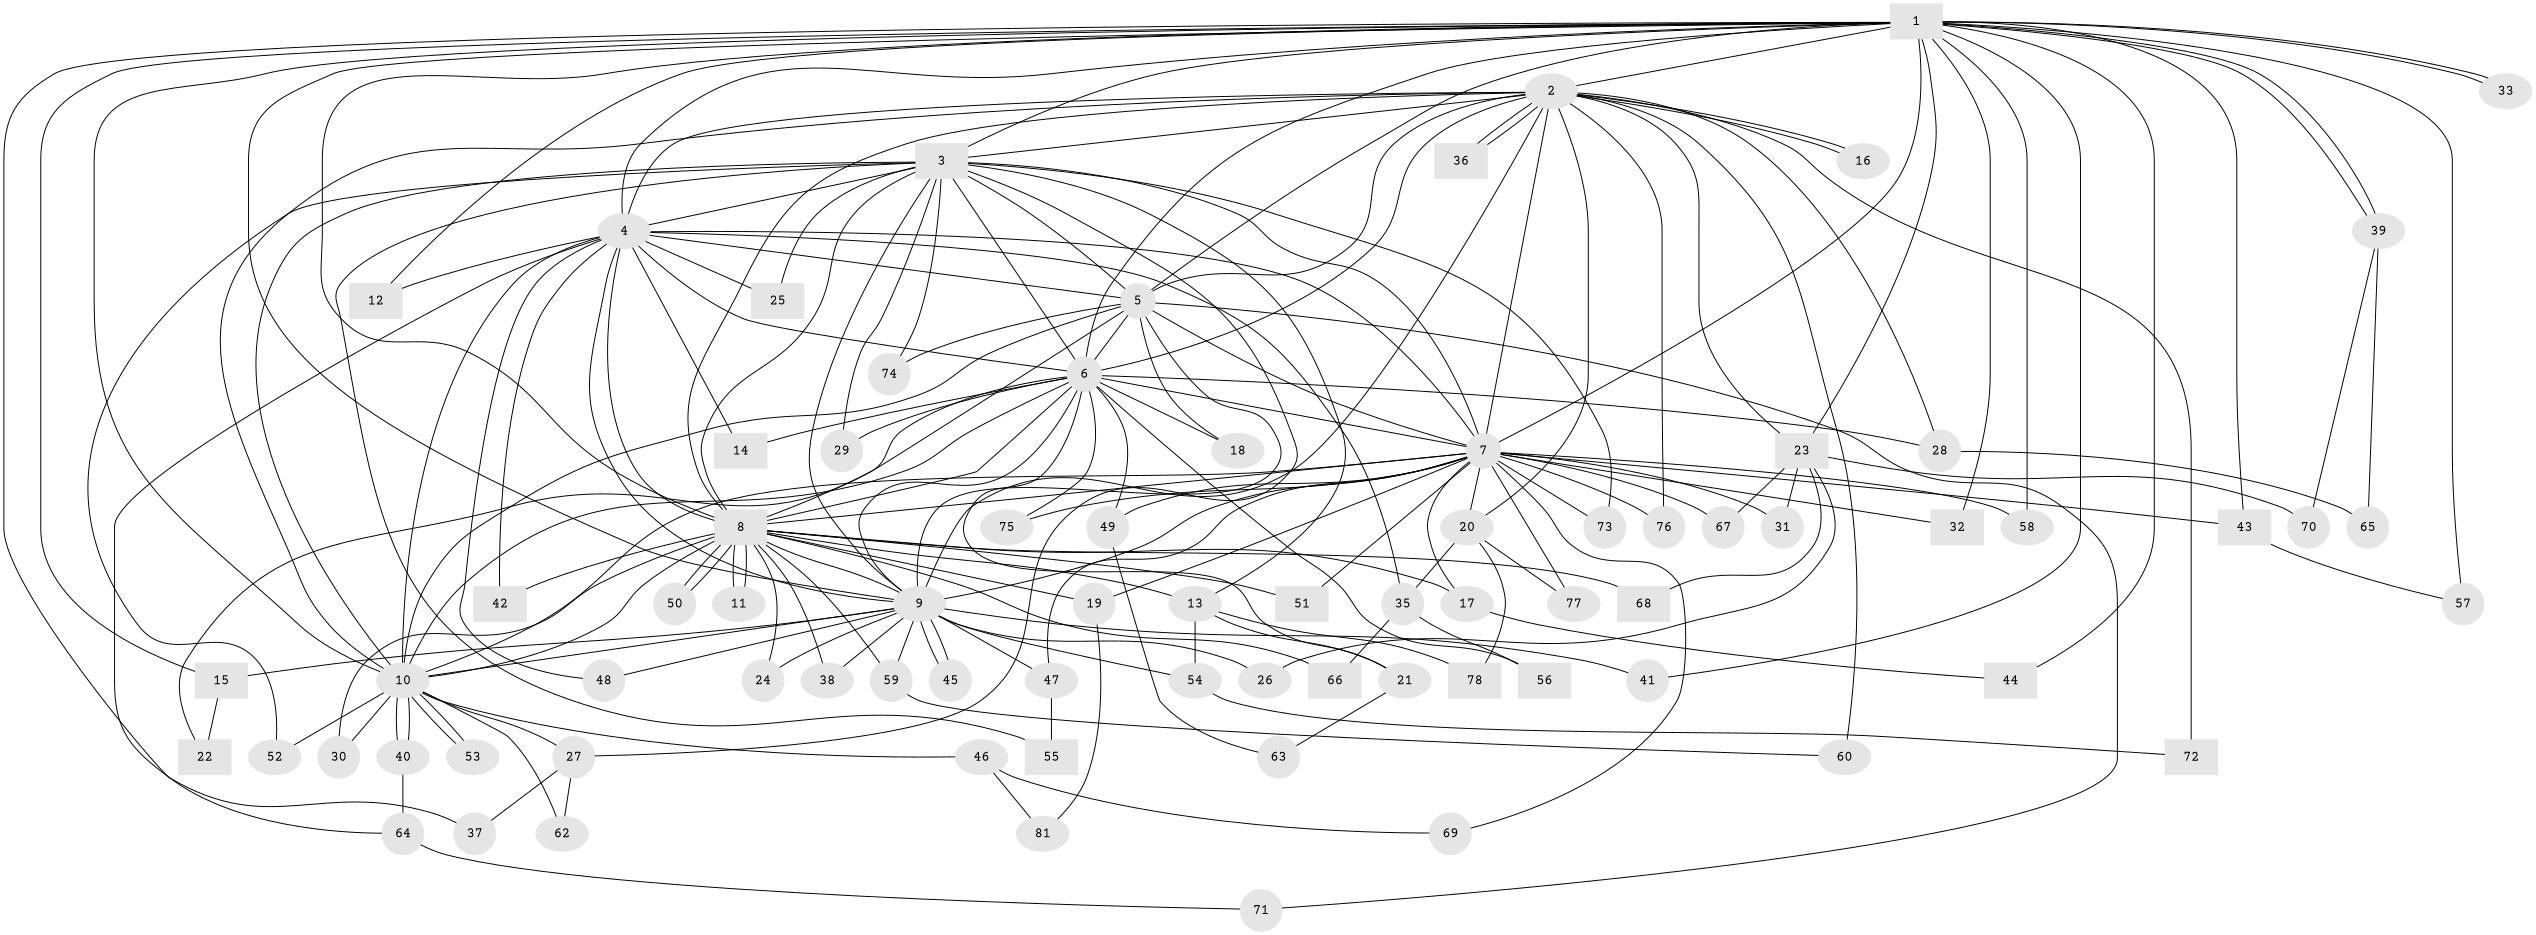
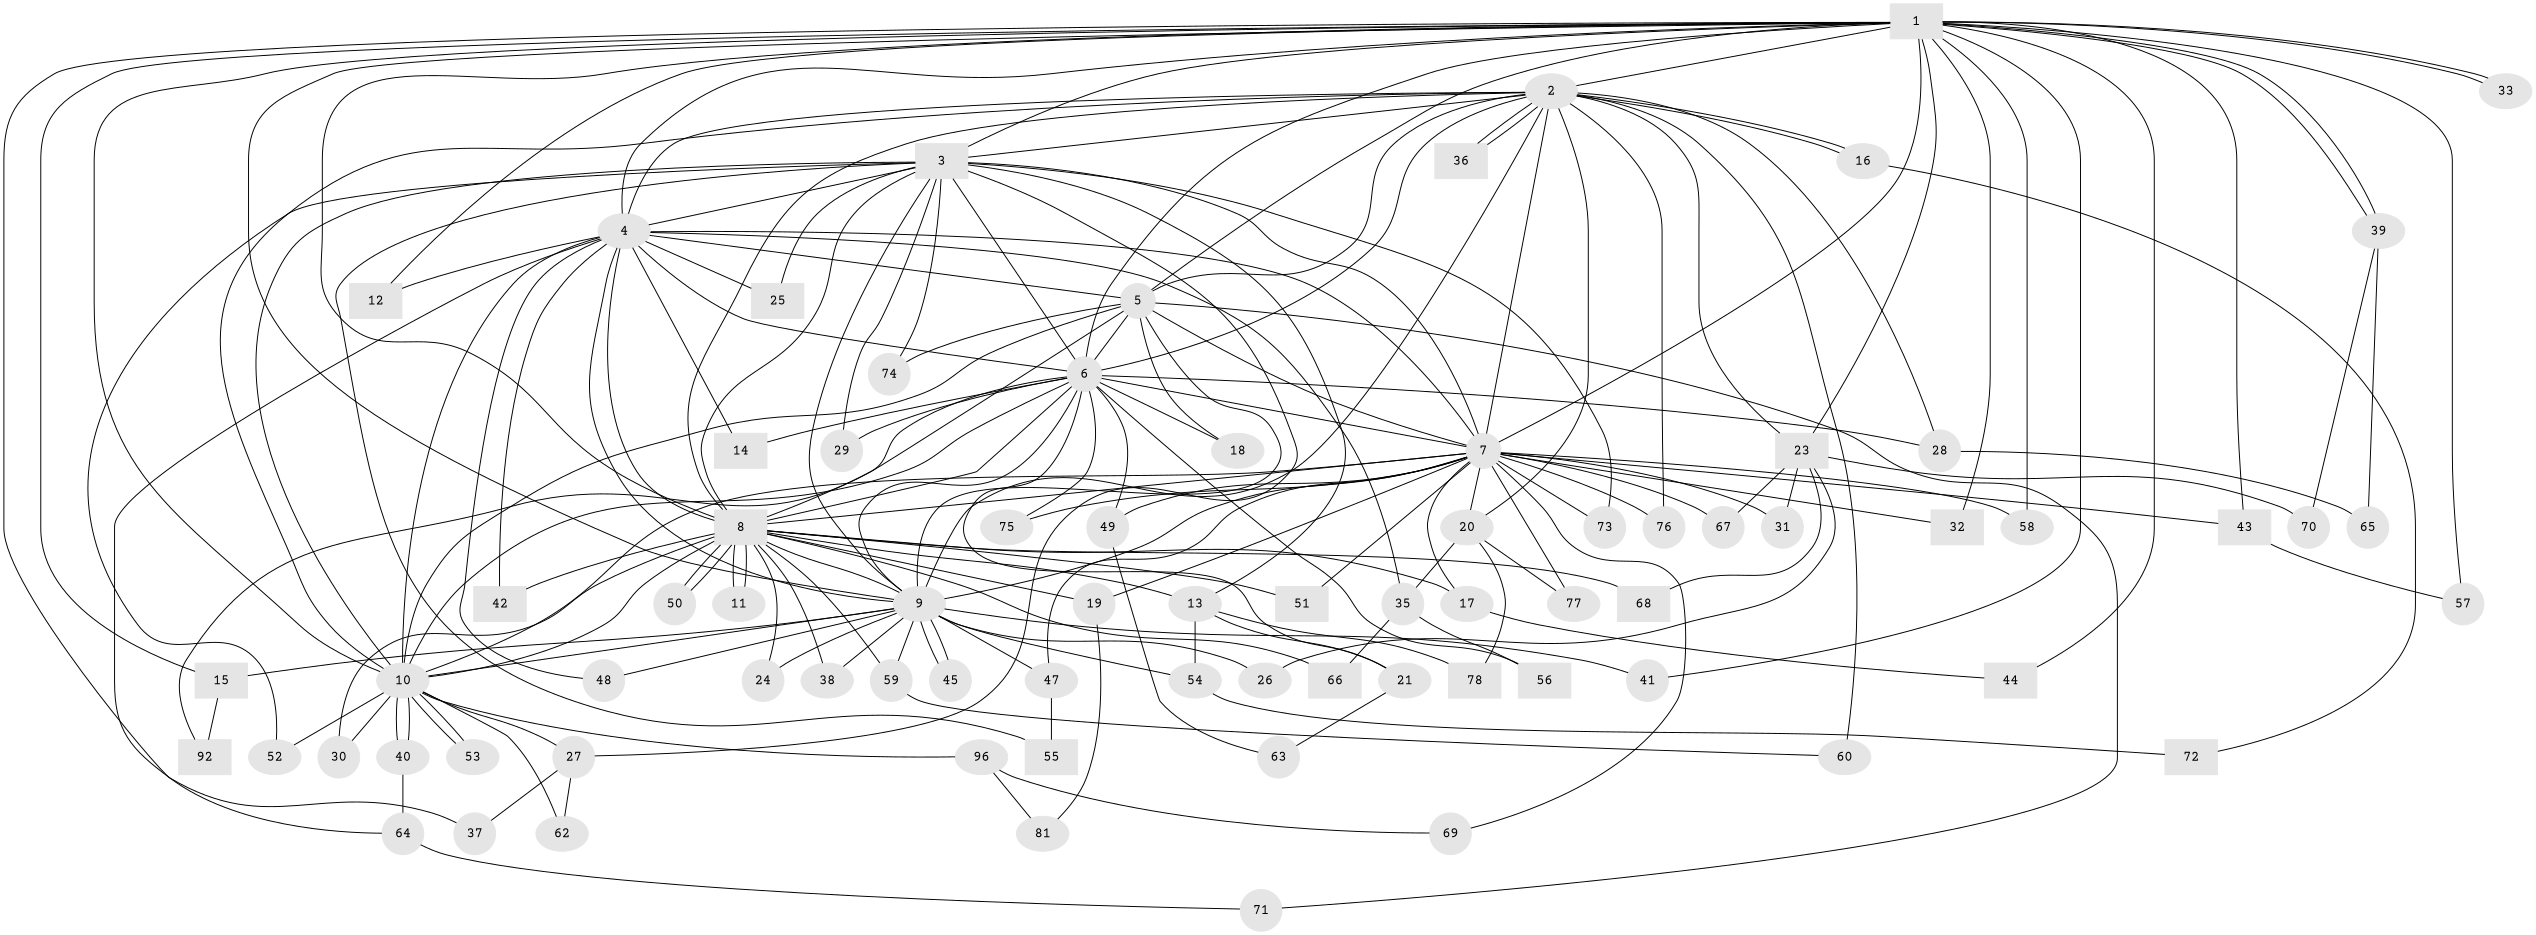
edge "3" -- "5": removed
edge "2" -- "72": now "16" -- "72"
node "22": label "22" -> "92"
node "46": label "46" -> "96"
